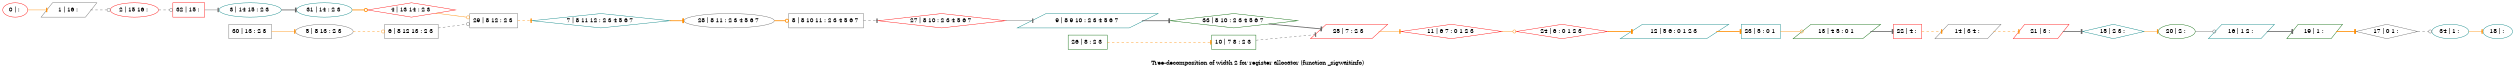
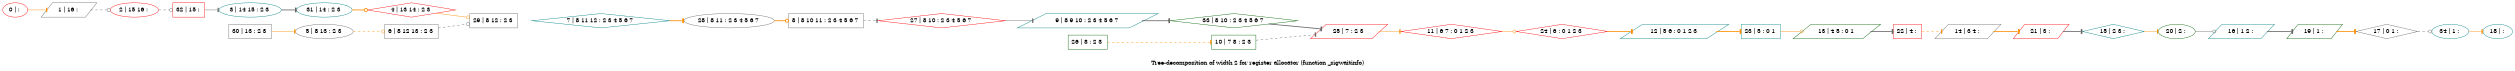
edge "29 | 8 12 : 2 3" -> "7 | 8 11 12 : 2 3 4 5 6 7": removed
edge "14 | 3 4 :" -> "21 | 3 :": style dashed -> bold
